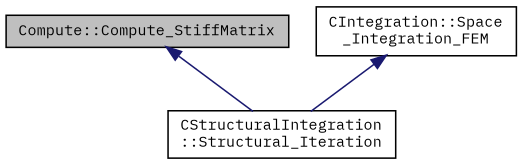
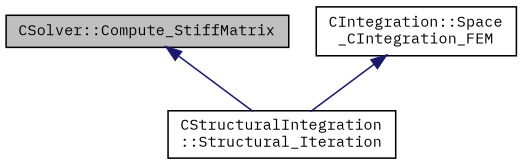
node "Compute::Compute_StiffMatrix": label "Compute::Compute_StiffMatrix" -> "CSolver::Compute_StiffMatrix"
node "CIntegration::Space _Integration_FEM": label "CIntegration::Space _Integration_FEM" -> "CIntegration::Space _CIntegration_FEM"
